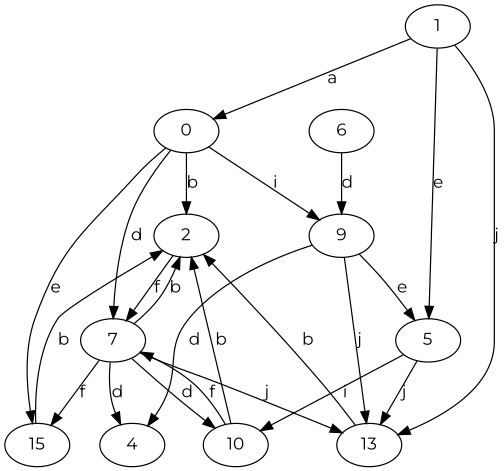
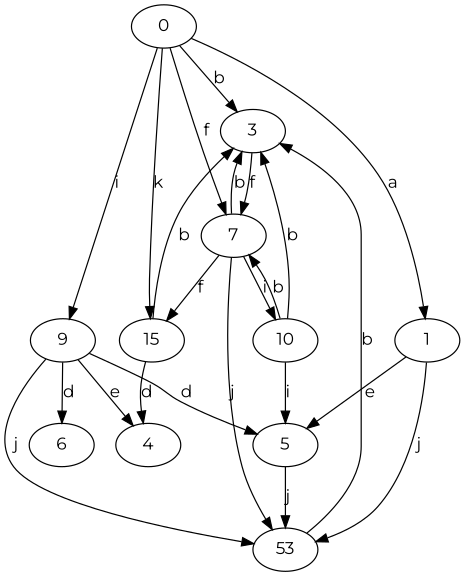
edge "1" -> "0": reversed
edge "6" -> "9": reversed
edge "0" -> "7": label "d" -> "f"
node "2": label "2" -> "3"
edge "0" -> "15": label "e" -> "k"
edge "9" -> "5": label "e" -> "d"
edge "9" -> "4": label "d" -> "e"
edge "7" -> "4": now "15" -> "4"
edge "5" -> "10": reversed
edge "7" -> "10": label "d" -> "i"
edge "10" -> "7": label "f" -> "b"
node "13": label "13" -> "53"
